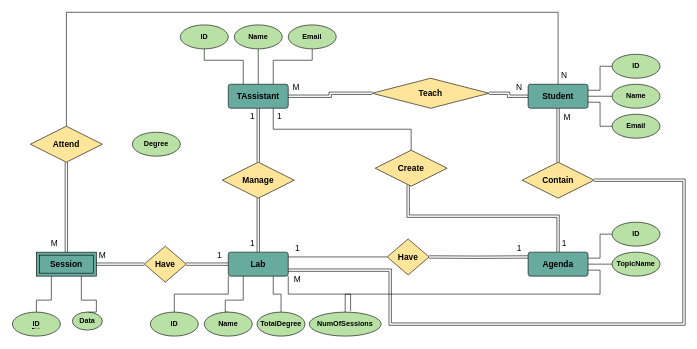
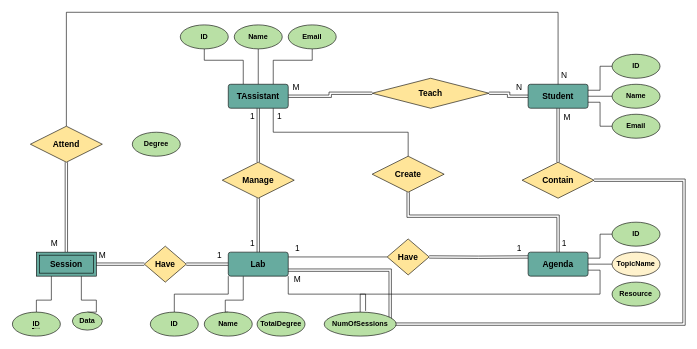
node "Create": moved (411, 168) -> (408, 174)
node "TopicName": fillcolor #b9e0a5 -> #fff2cc
edge "Lab" -- "TotalDegree": removed
node "Resource": added
node "NumOfSessions": moved (345, 324) -> (360, 324)
